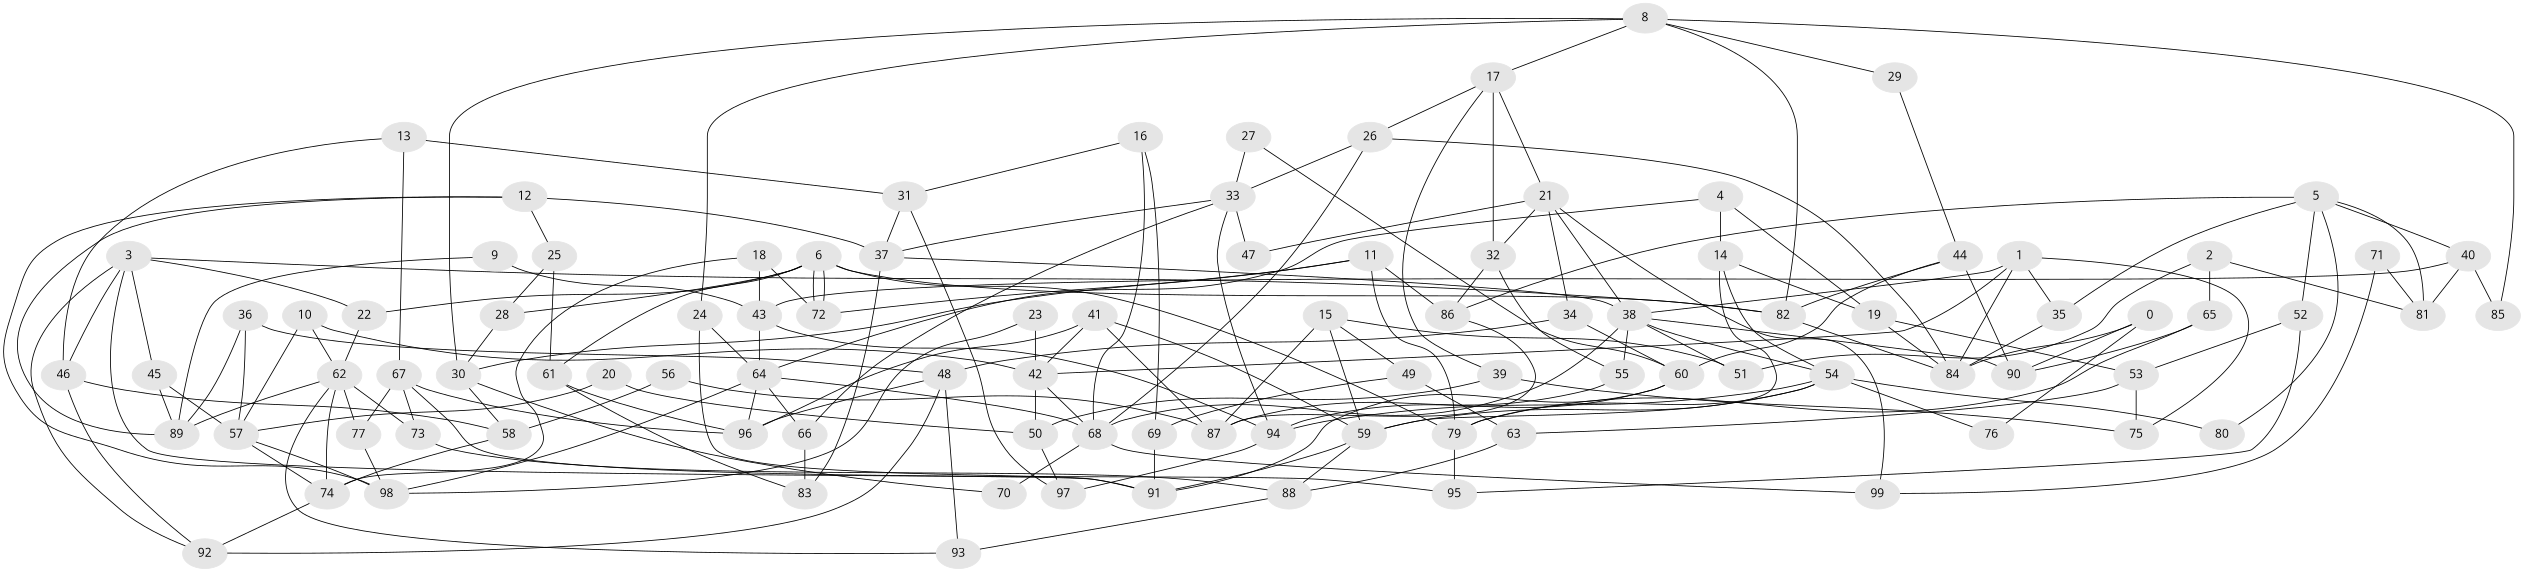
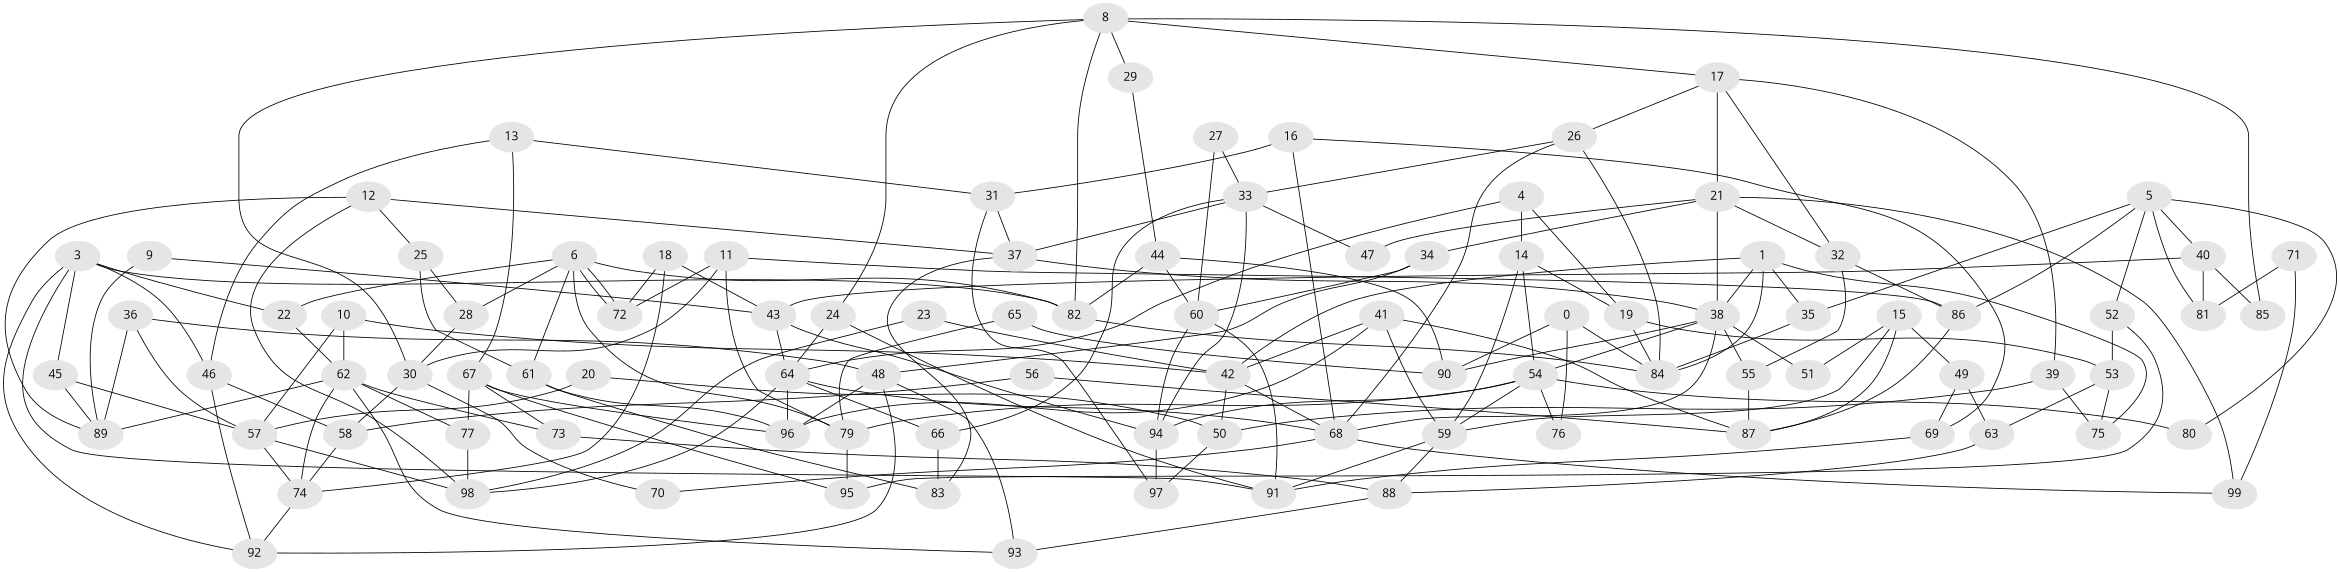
node "2": removed
